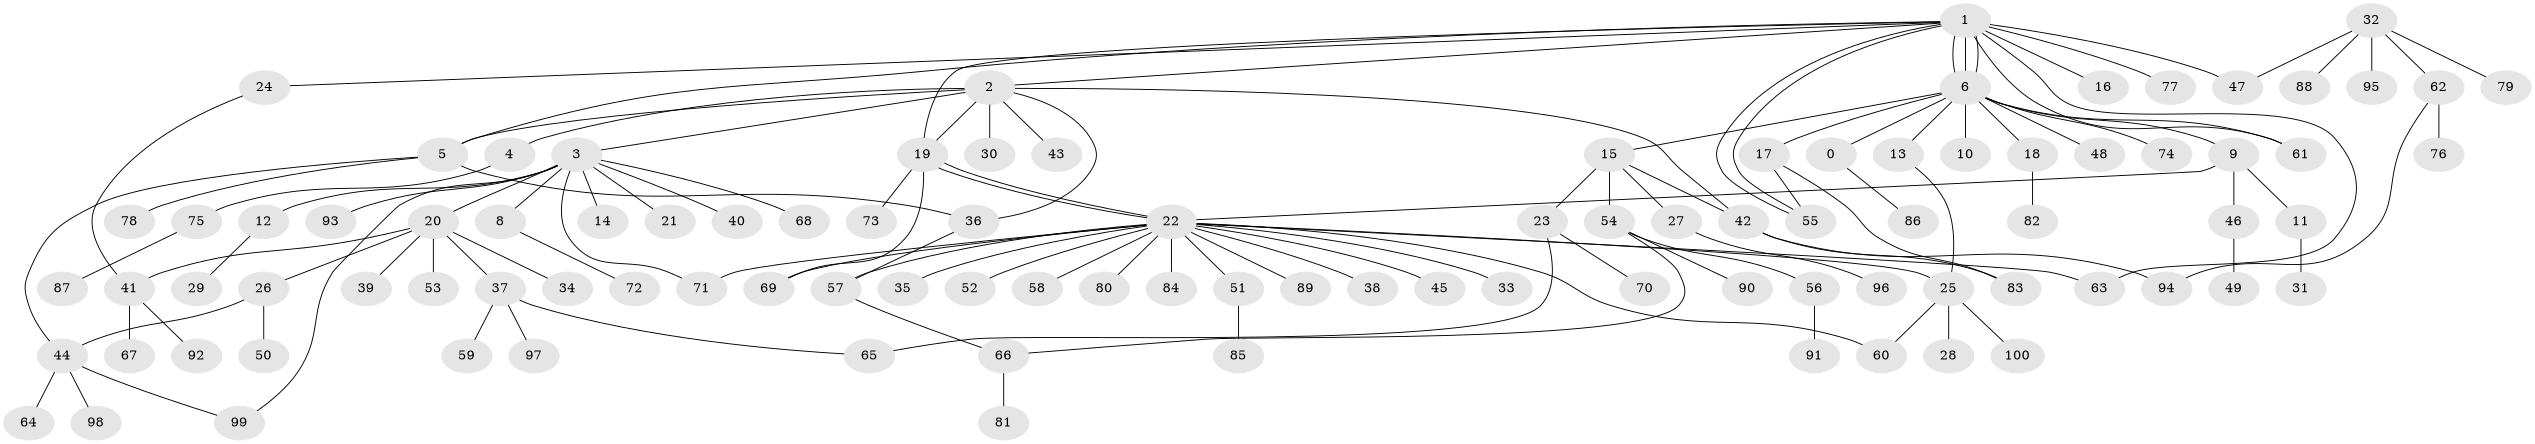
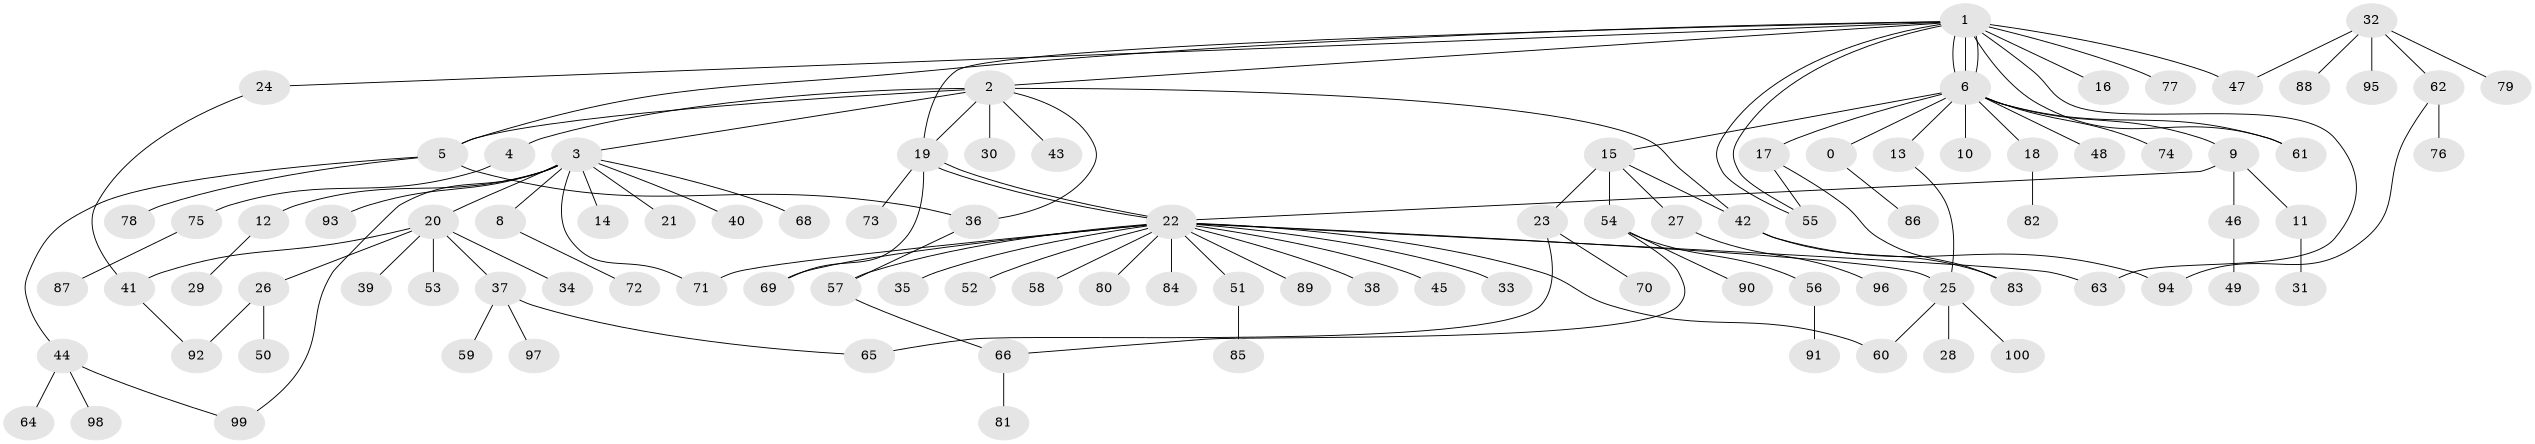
edge "26" -- "44": now "26" -- "92"
node "67": removed
